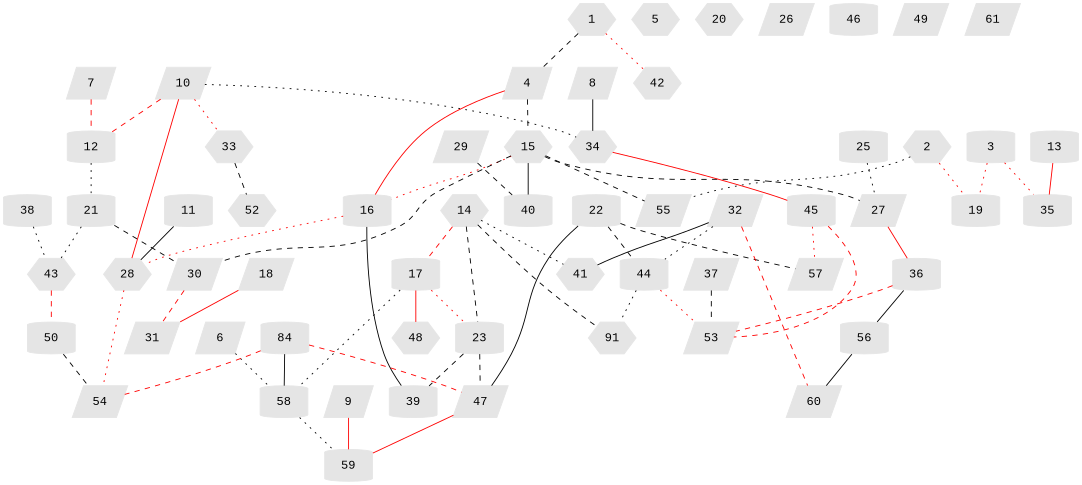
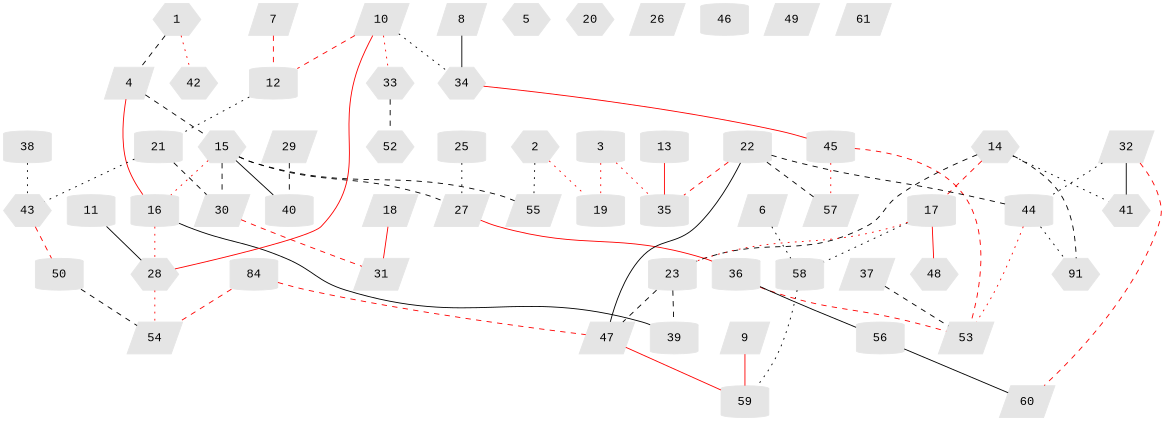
edge "22" -- "35": added
edge "84" -- "58": removed
